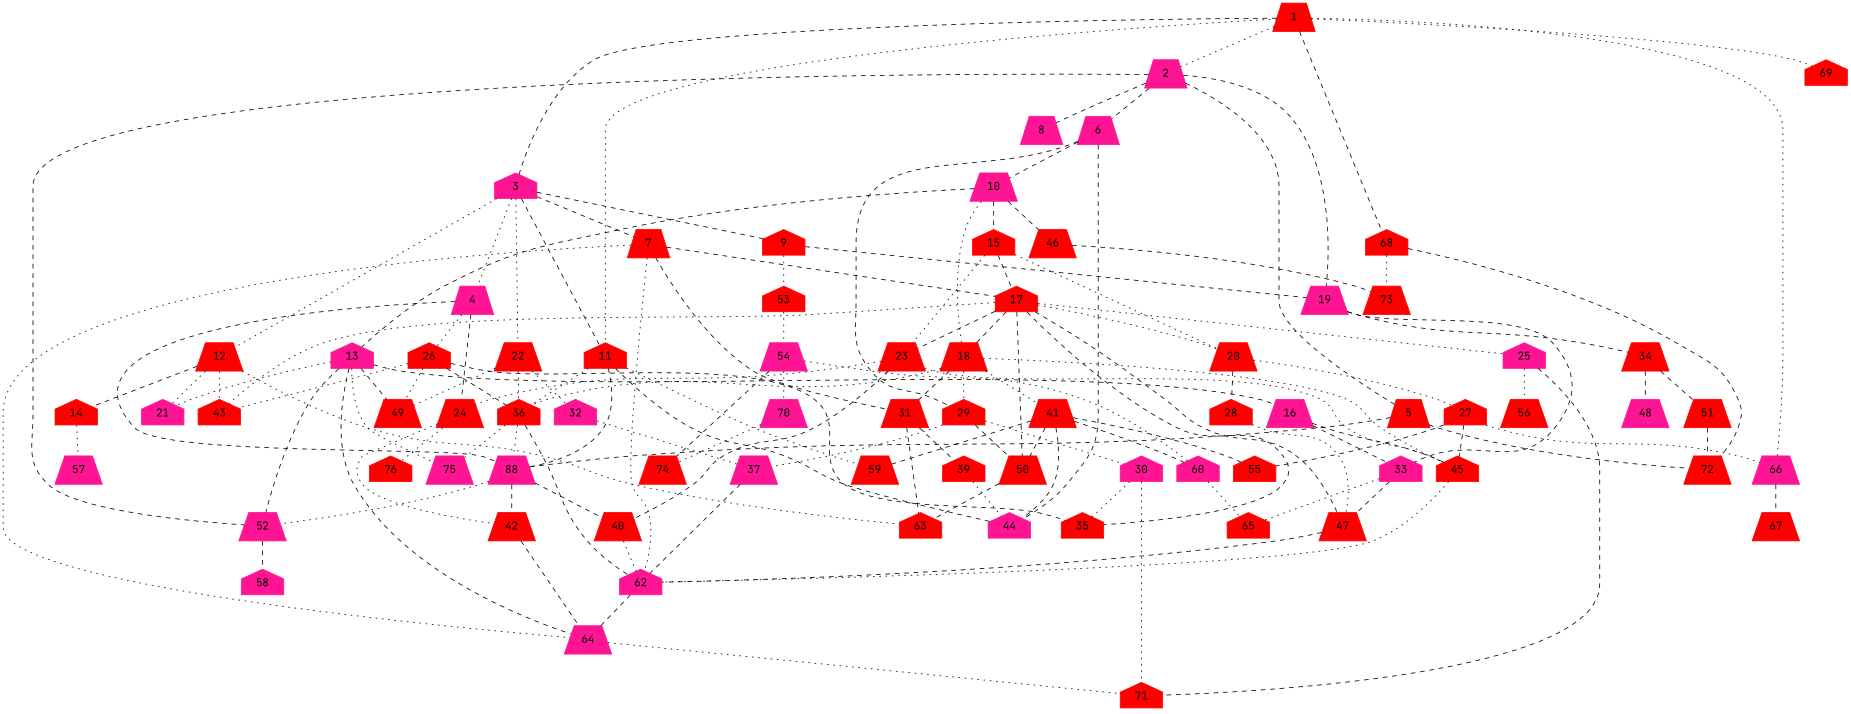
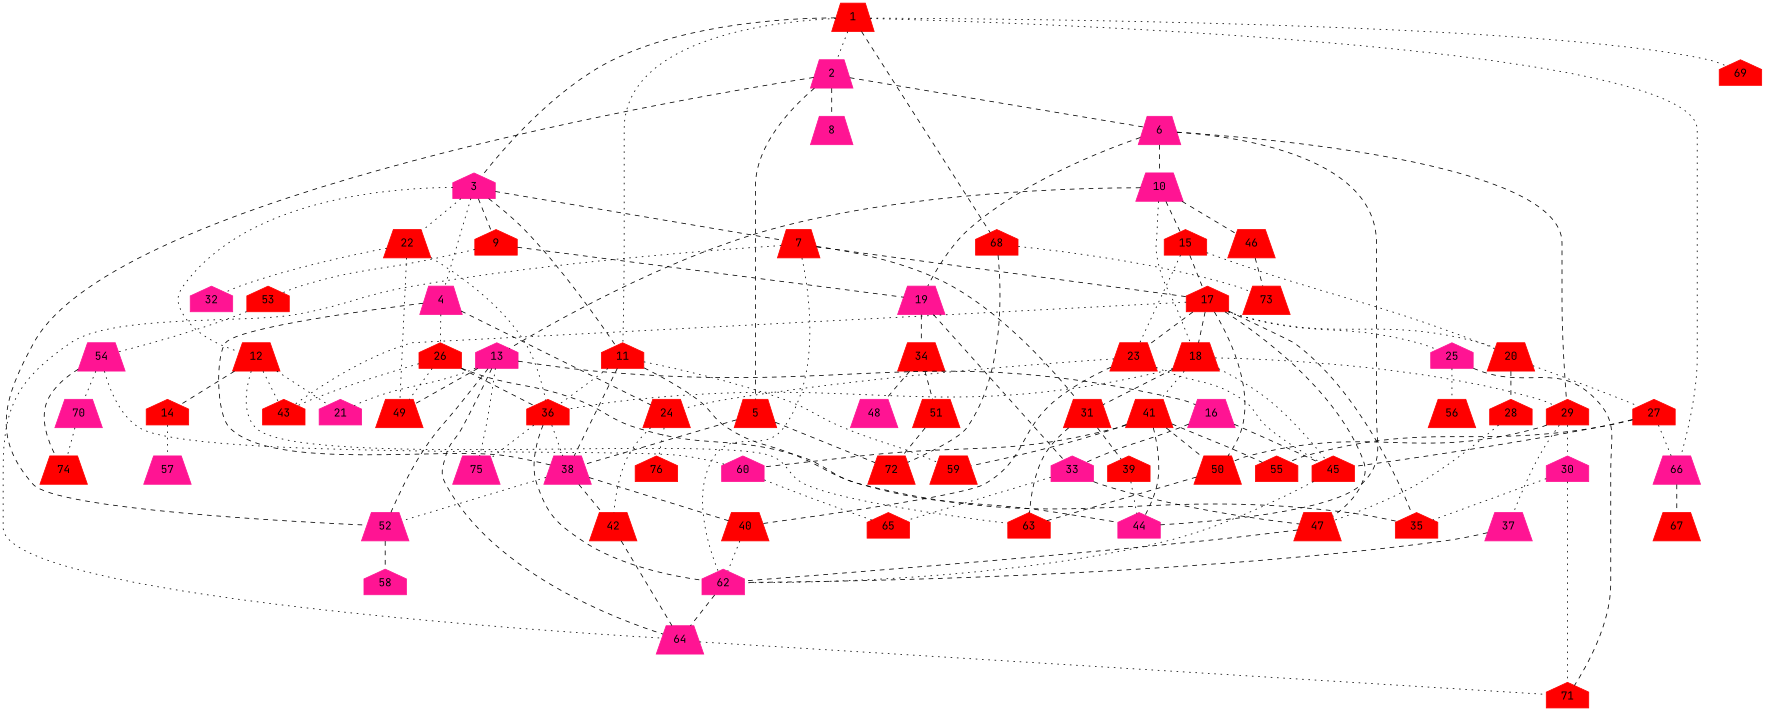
edge "2" -- "19": now "6" -- "19"
edge "32" -- "37": removed
node "88": label "88" -> "38"
